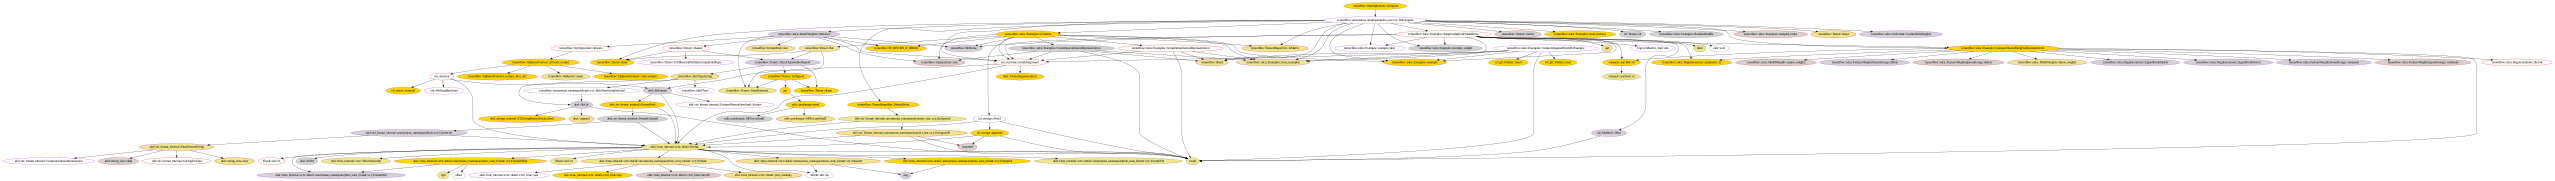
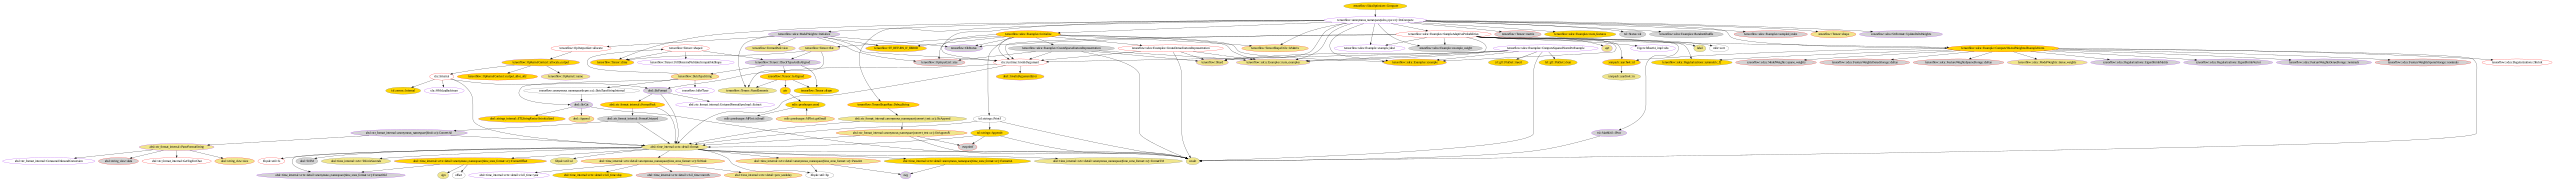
edge "tensorflow::sdca::ModelWeights::Initialize" -> "tensorflow::Tensor::shaped": now "tensorflow::DataTypeString" -> "tensorflow::Tensor::shaped"
node "tensorflow::sdca::FeatureWeightsDenseStorage::deltas": color purple -> red
node "tensorflow::OpKernelContext::num_outputs": removed
edge "mlir::presburger::mod" -> "mlir::presburger::MPInt::getSmall": reversed
